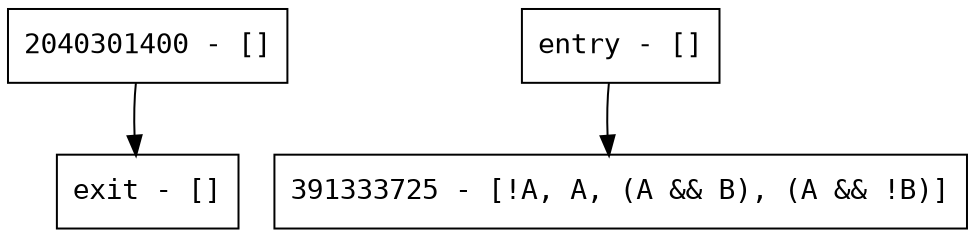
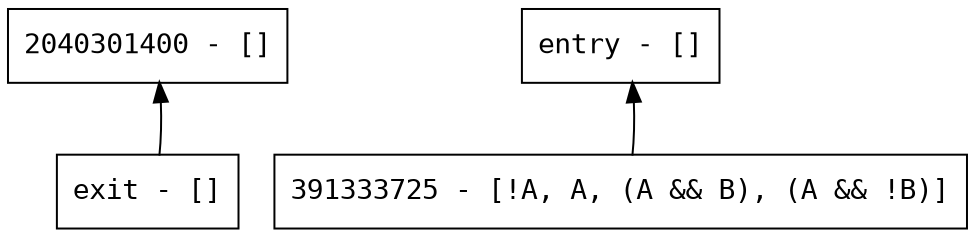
edge "2040301400 - []" -> "exit - []": reversed
edge "entry - []" -> "391333725 - [!A, A, (A && B), (A && !B)]": reversed
